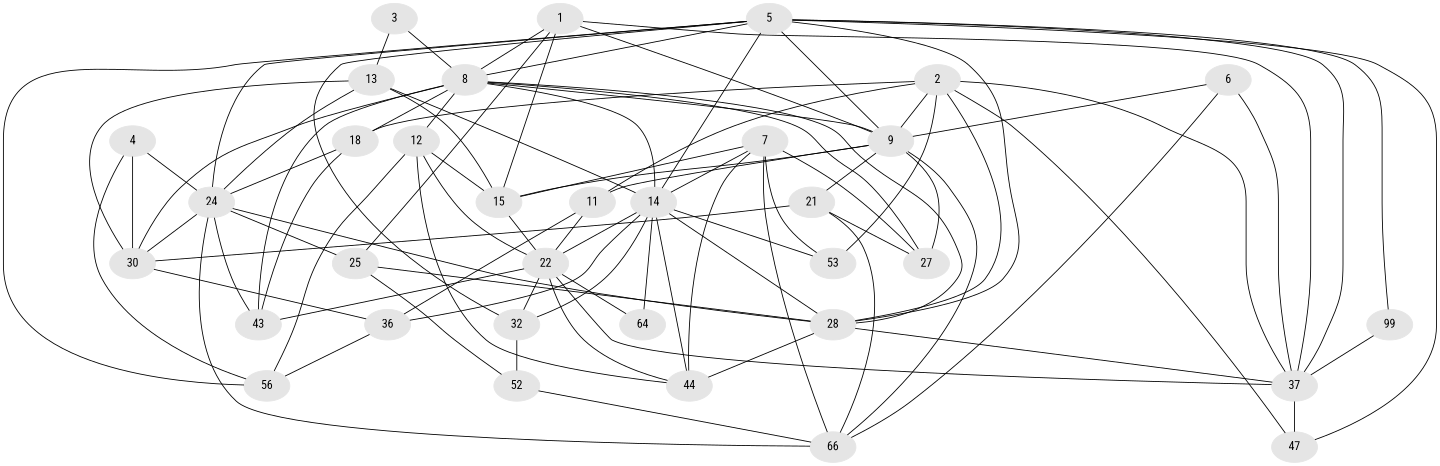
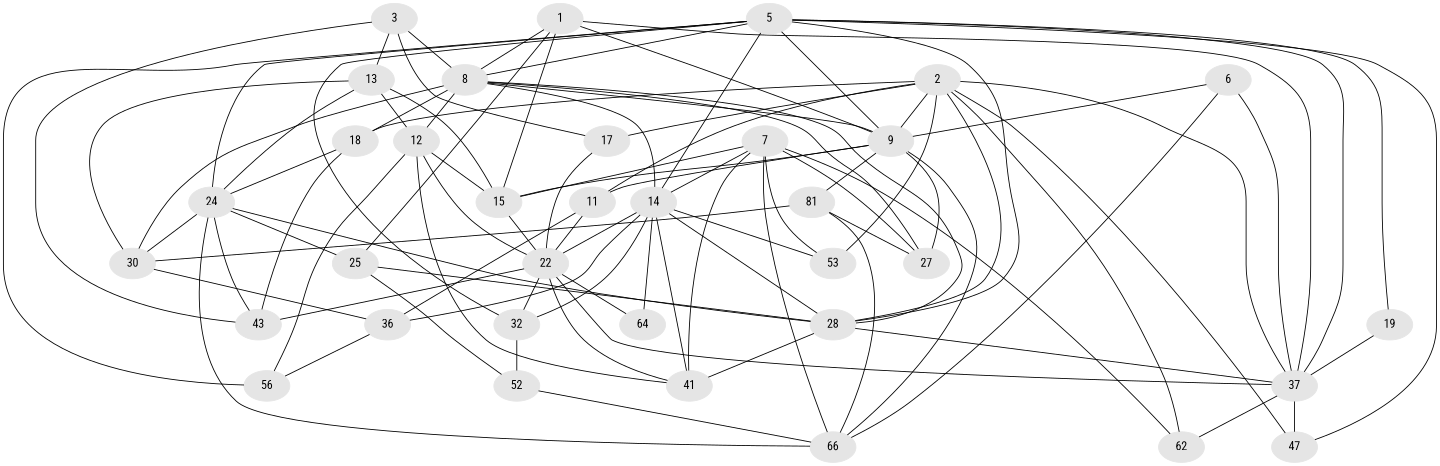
edge "13" -- "14": now "13" -- "12"
node "4": removed
node "17": added
edge "8" -- "43": now "3" -- "43"
node "21": label "21" -> "81"
node "99": label "99" -> "19"
node "44": label "44" -> "41"
node "62": added
